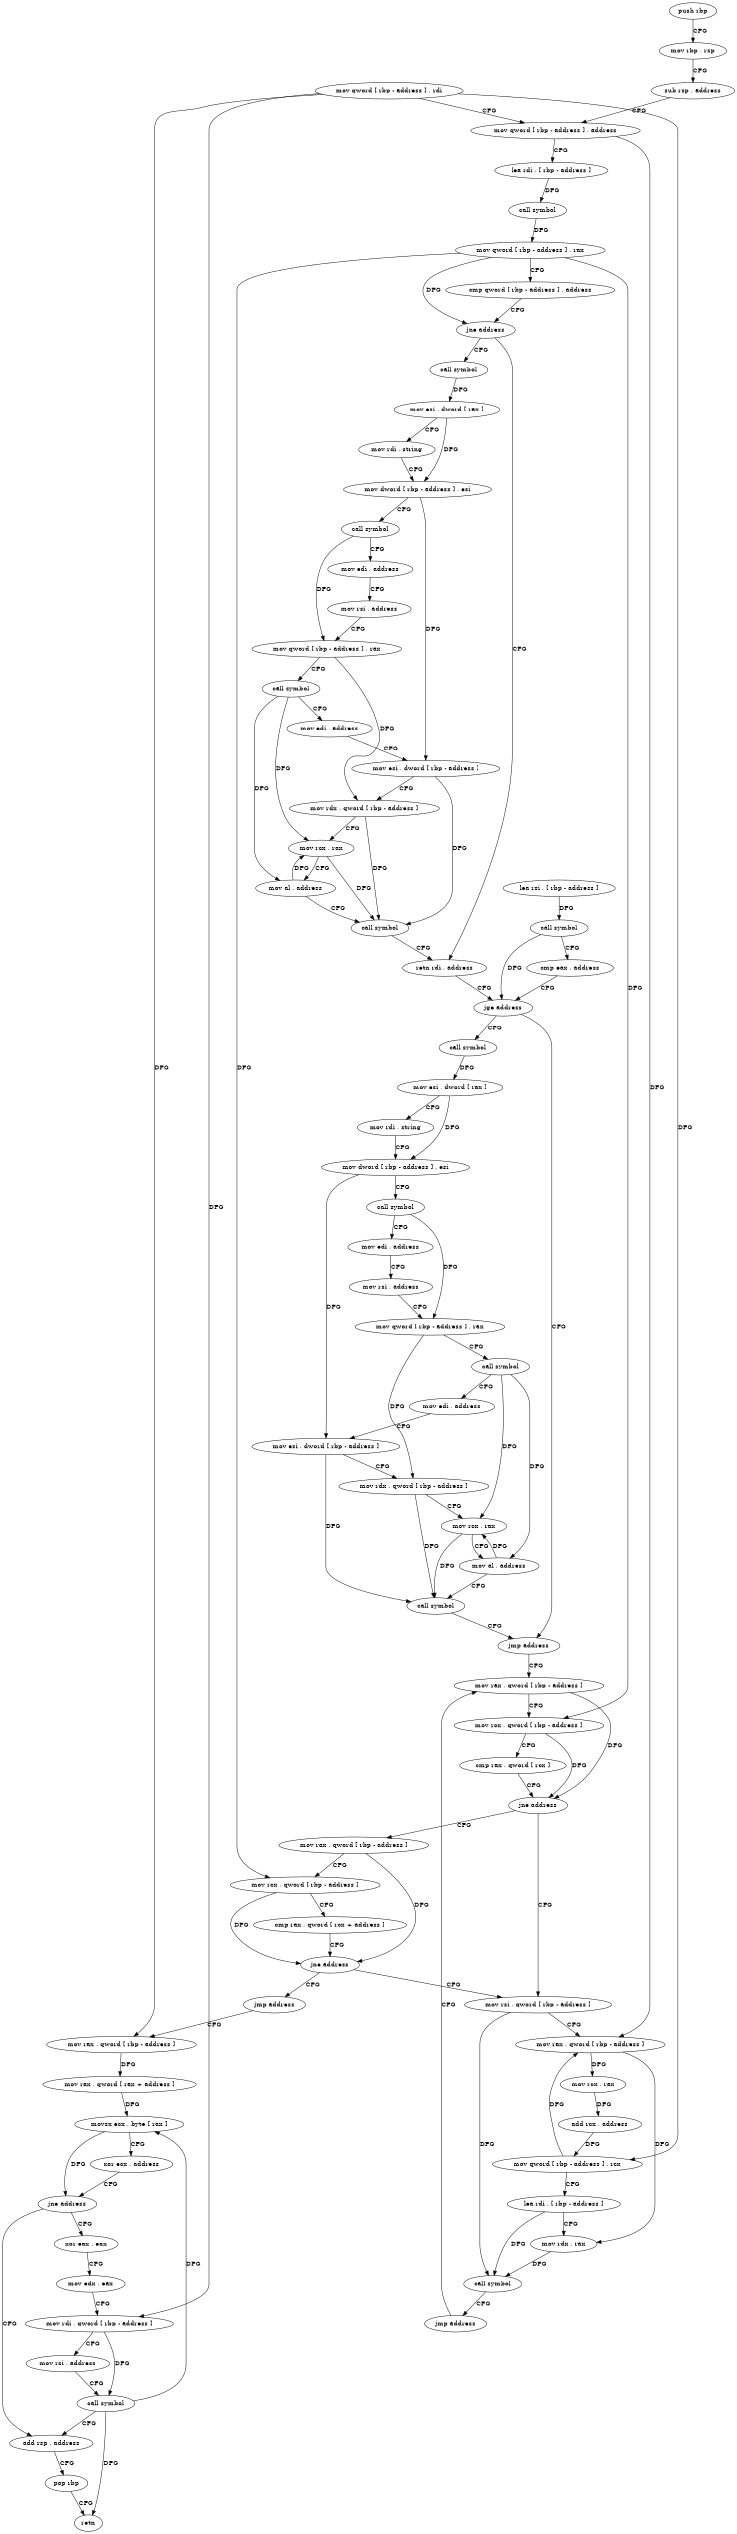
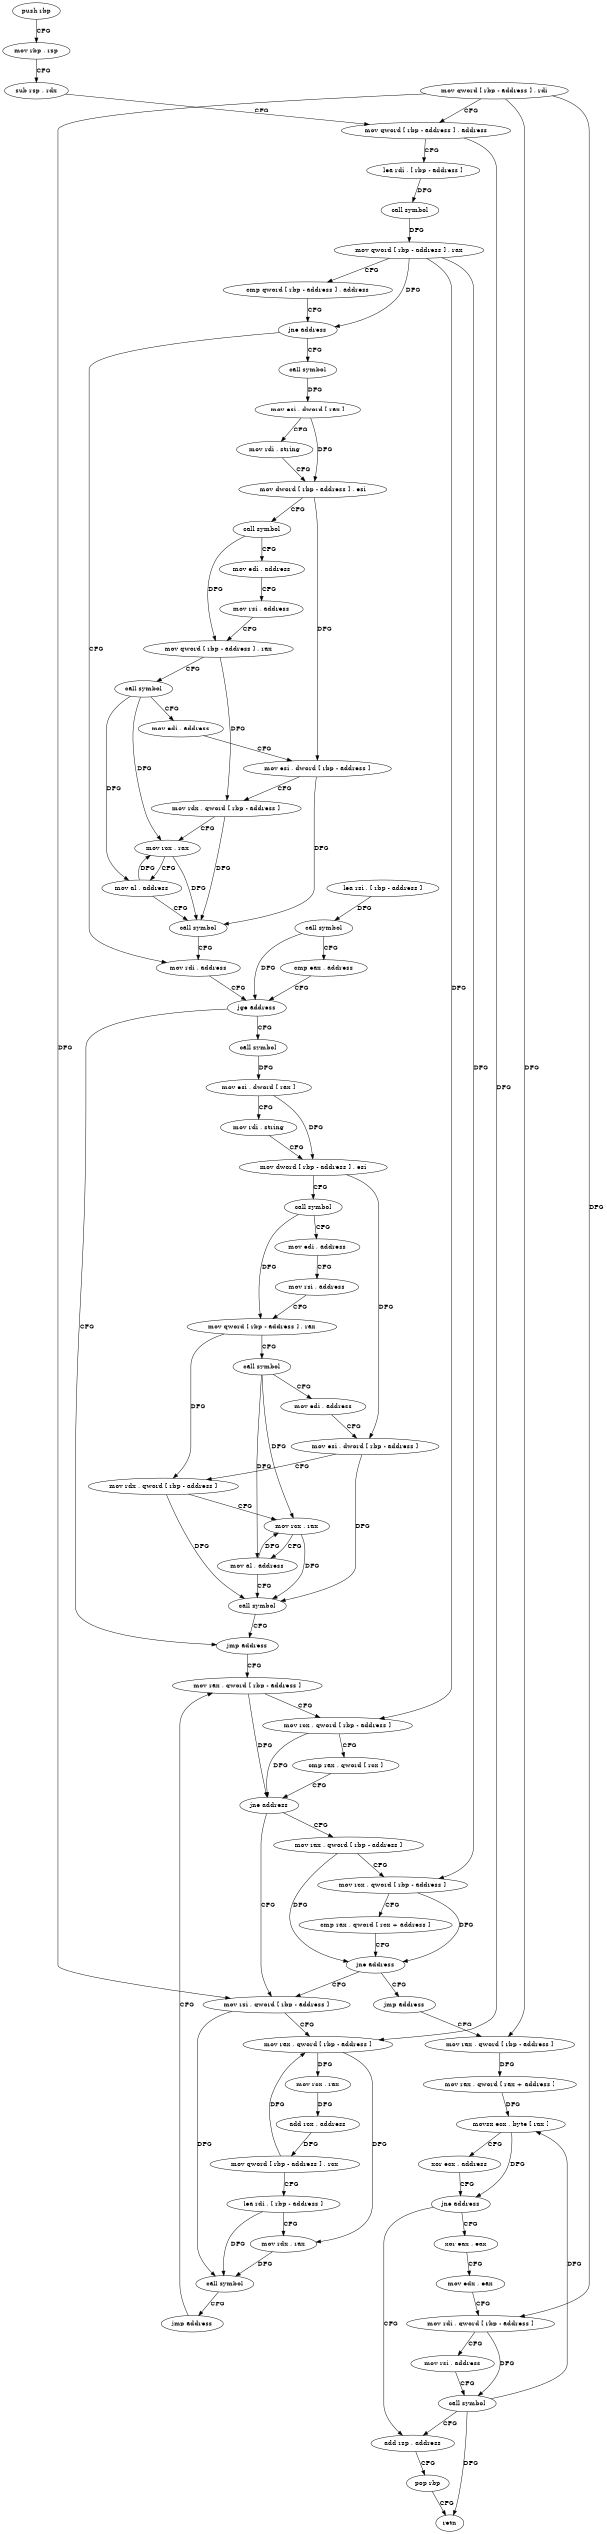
node "sub rsp , address": label "sub rsp , address" -> "sub rsp , rdx"
node "retn rdi , address": label "retn rdi , address" -> "mov rdi , address"
edge "mov qword [ rbp - address ] , rdi" -> "mov qword [ rbp - address ] , rcx": now "mov qword [ rbp - address ] , rdi" -> "mov rsi , qword [ rbp - address ]"
